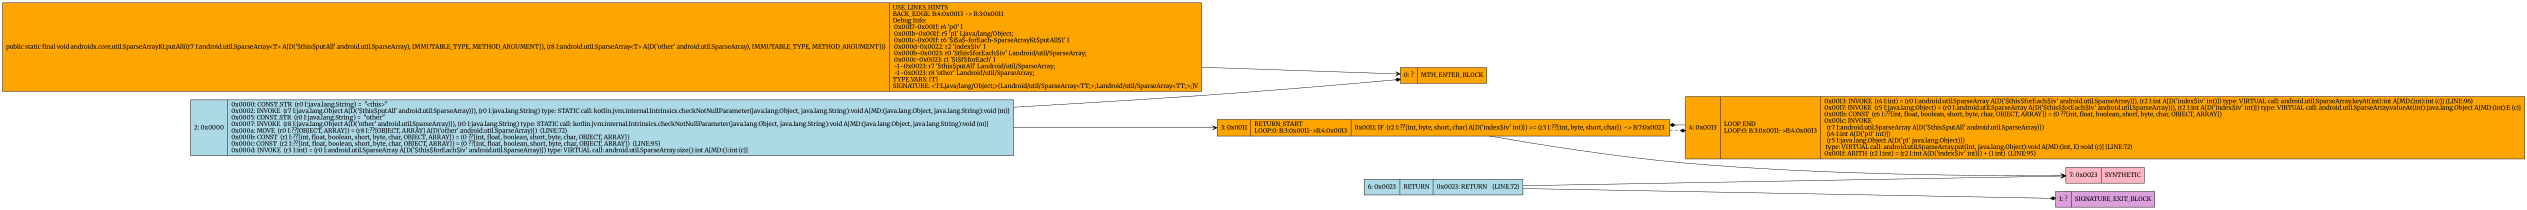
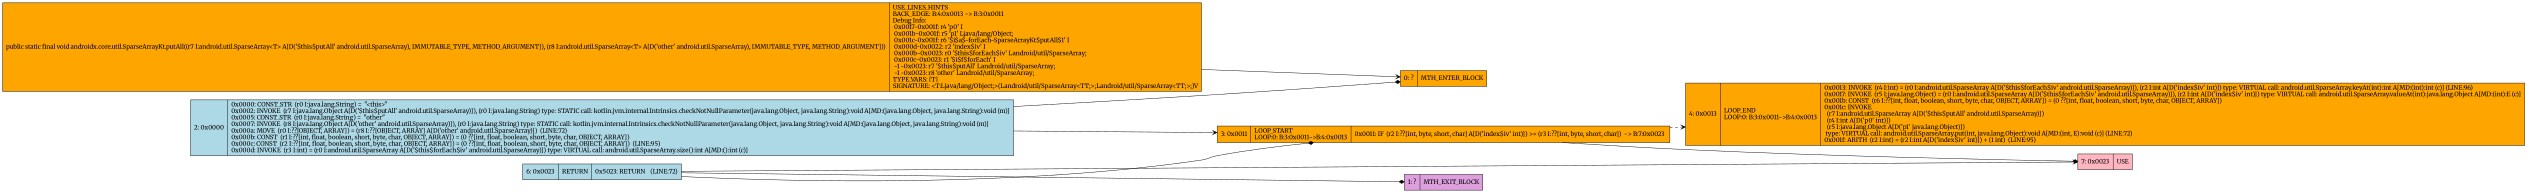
node "3: 0x0011": text "RETURN_START" -> "LOOP_START"
edge "4: 0x0013" -> "3: 0x0011": now "6: 0x0023" -> "3: 0x0011"
edge "3: 0x0011" -> "4: 0x0013": arrowhead diamond -> vee
edge "3: 0x0011" -> "7: 0x0023": arrowhead vee -> diamond
node "7: 0x0023": text "SYNTHETIC" -> "USE"
node "6: 0x0023": text "0x0023: RETURN    (LINE:72)" -> "0x5023: RETURN    (LINE:72)"
node "1: ?": text "SIGNATURE_EXIT_BLOCK" -> "MTH_EXIT_BLOCK"
